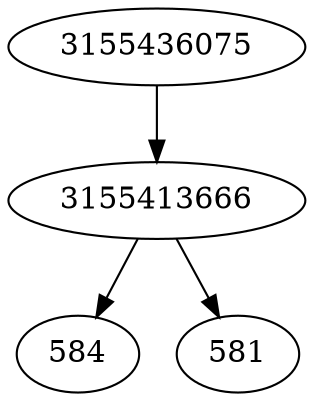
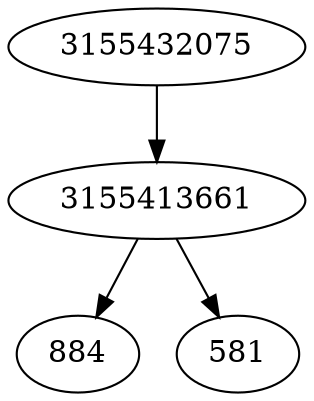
node "3155436075": label "3155436075" -> "3155432075"
node "3155413666": label "3155413666" -> "3155413661"
node "584": label "584" -> "884"
